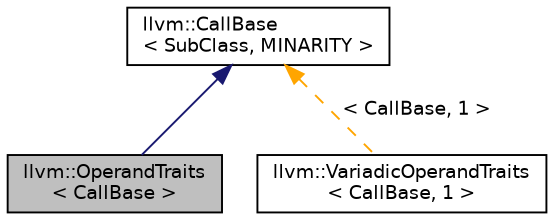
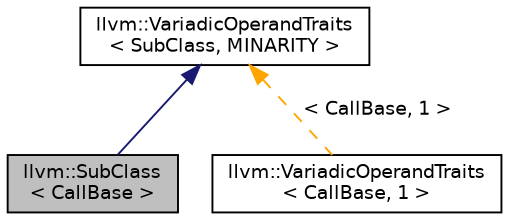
node "llvm::CallBase < SubClass, MINARITY >": label "llvm::CallBase < SubClass, MINARITY >" -> "llvm::VariadicOperandTraits < SubClass, MINARITY >"
node "llvm::OperandTraits < CallBase >": label "llvm::OperandTraits < CallBase >" -> "llvm::SubClass < CallBase >"
